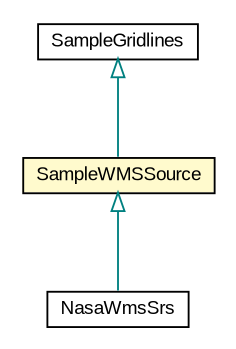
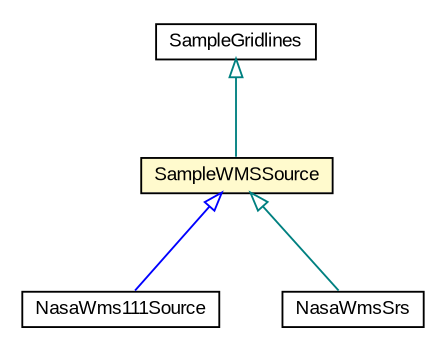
node "NasaWms111Source": added
